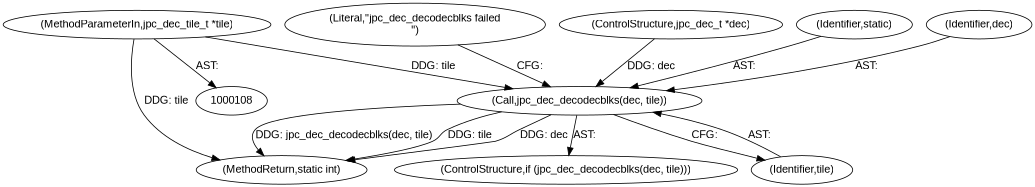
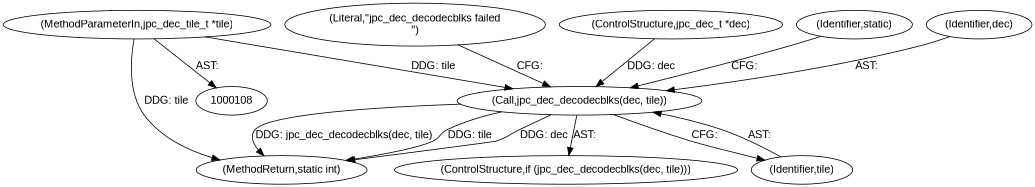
edge "(Identifier,static)" -> "(Call,jpc_dec_decodecblks(dec, tile))": label "AST: " -> "CFG: "
